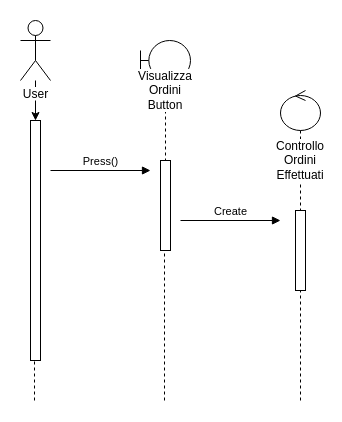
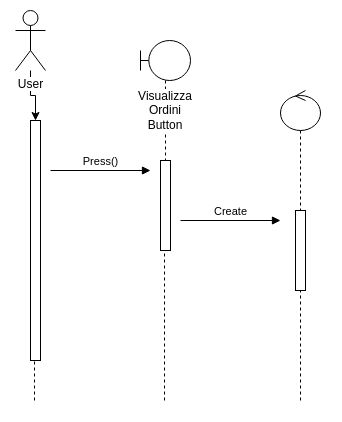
node "User": moved (36, 51) -> (31, 41)
node "Visualizza Ordini Button": moved (166, 91) -> (166, 111)
node "Controllo Ordini Effettuati": removed
